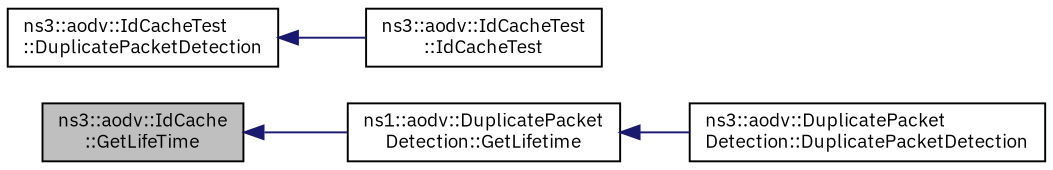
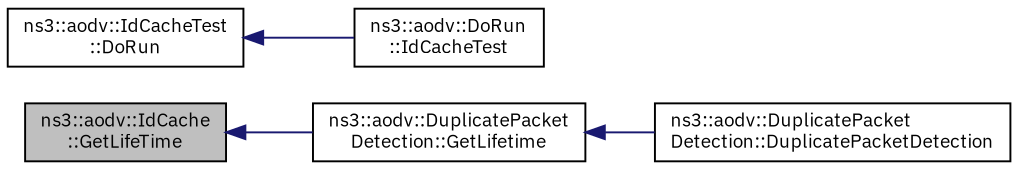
node "ns3::aodv::IdCacheTest ::DuplicatePacketDetection": label "ns3::aodv::IdCacheTest ::DuplicatePacketDetection" -> "ns3::aodv::IdCacheTest ::DoRun"
node "ns3::aodv::IdCacheTest ::IdCacheTest": label "ns3::aodv::IdCacheTest ::IdCacheTest" -> "ns3::aodv::DoRun ::IdCacheTest"
node "ns1::aodv::DuplicatePacket Detection::GetLifetime": label "ns1::aodv::DuplicatePacket Detection::GetLifetime" -> "ns3::aodv::DuplicatePacket Detection::GetLifetime"
